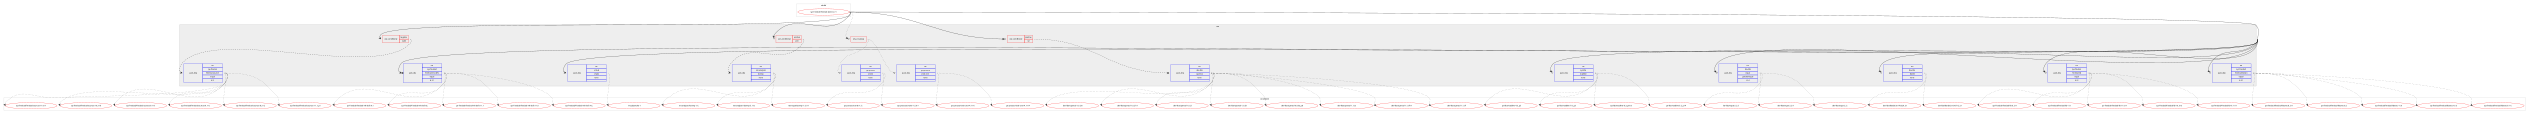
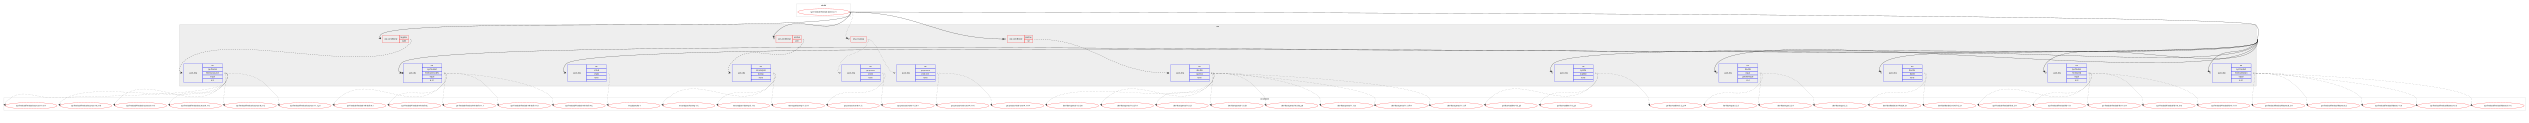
node "sys-libs/readline-6.3_p8-r3": removed
